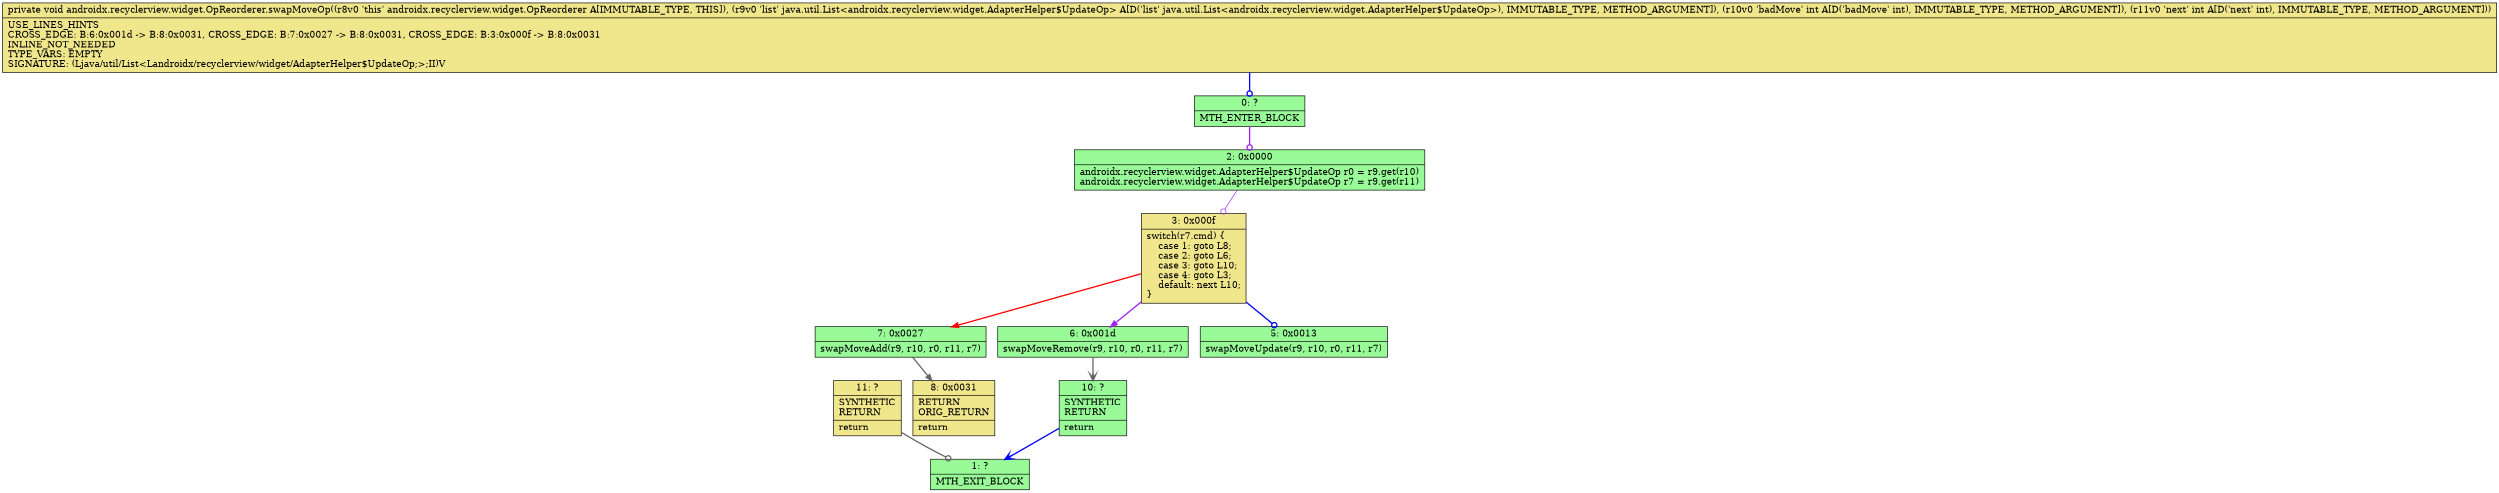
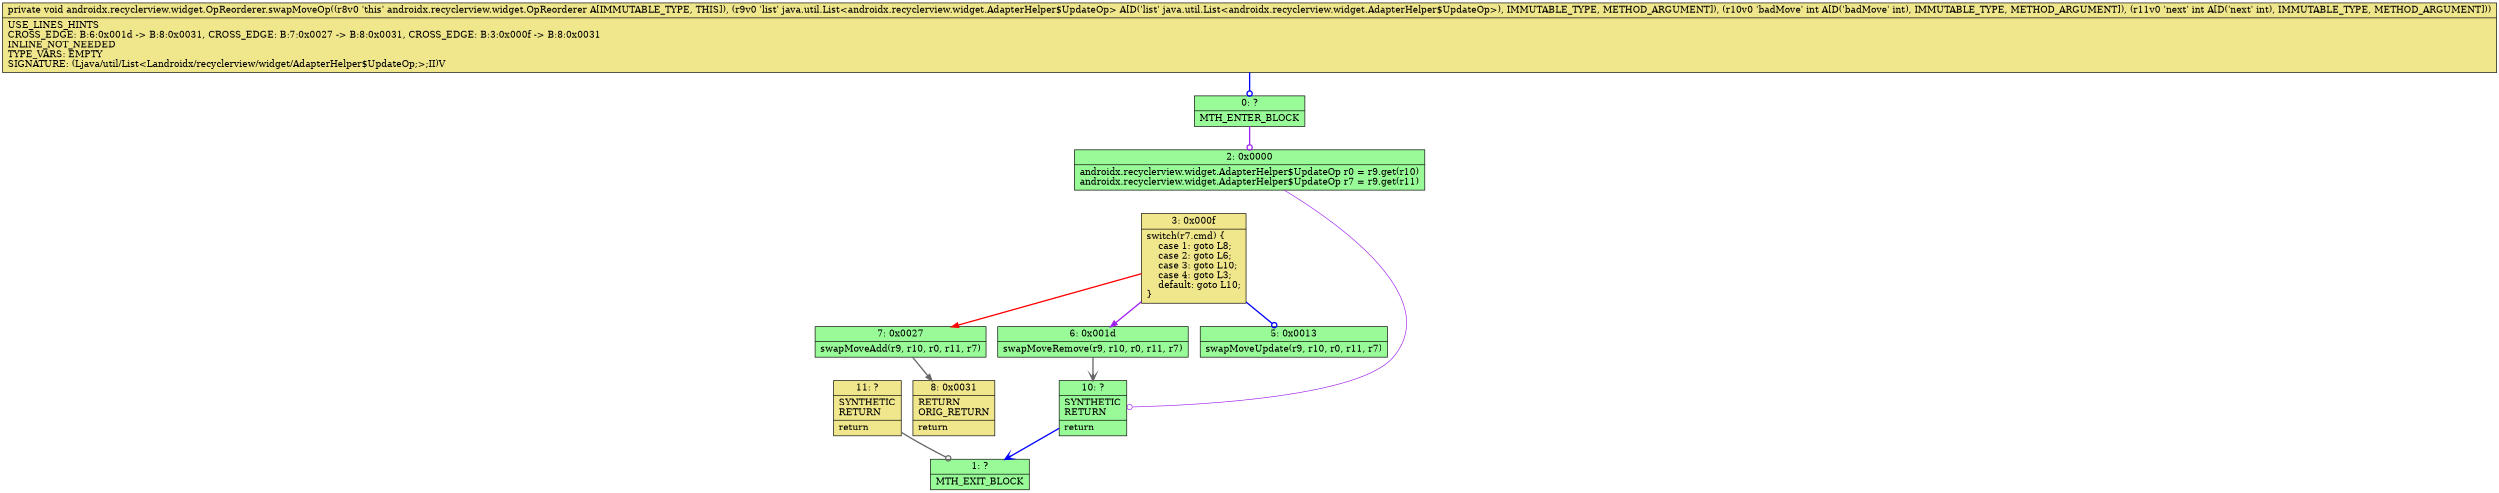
edge "2: 0x0000" -> "3: 0x000f": now "2: 0x0000" -> "10: ?"
node "3: 0x000f": text "default: next L10;" -> "default: goto L10;"
